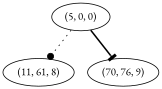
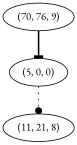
edge "(5, 0, 0)" -> "(70, 76, 9)": reversed
node "(11, 61, 8)": label "(11, 61, 8)" -> "(11, 21, 8)"
